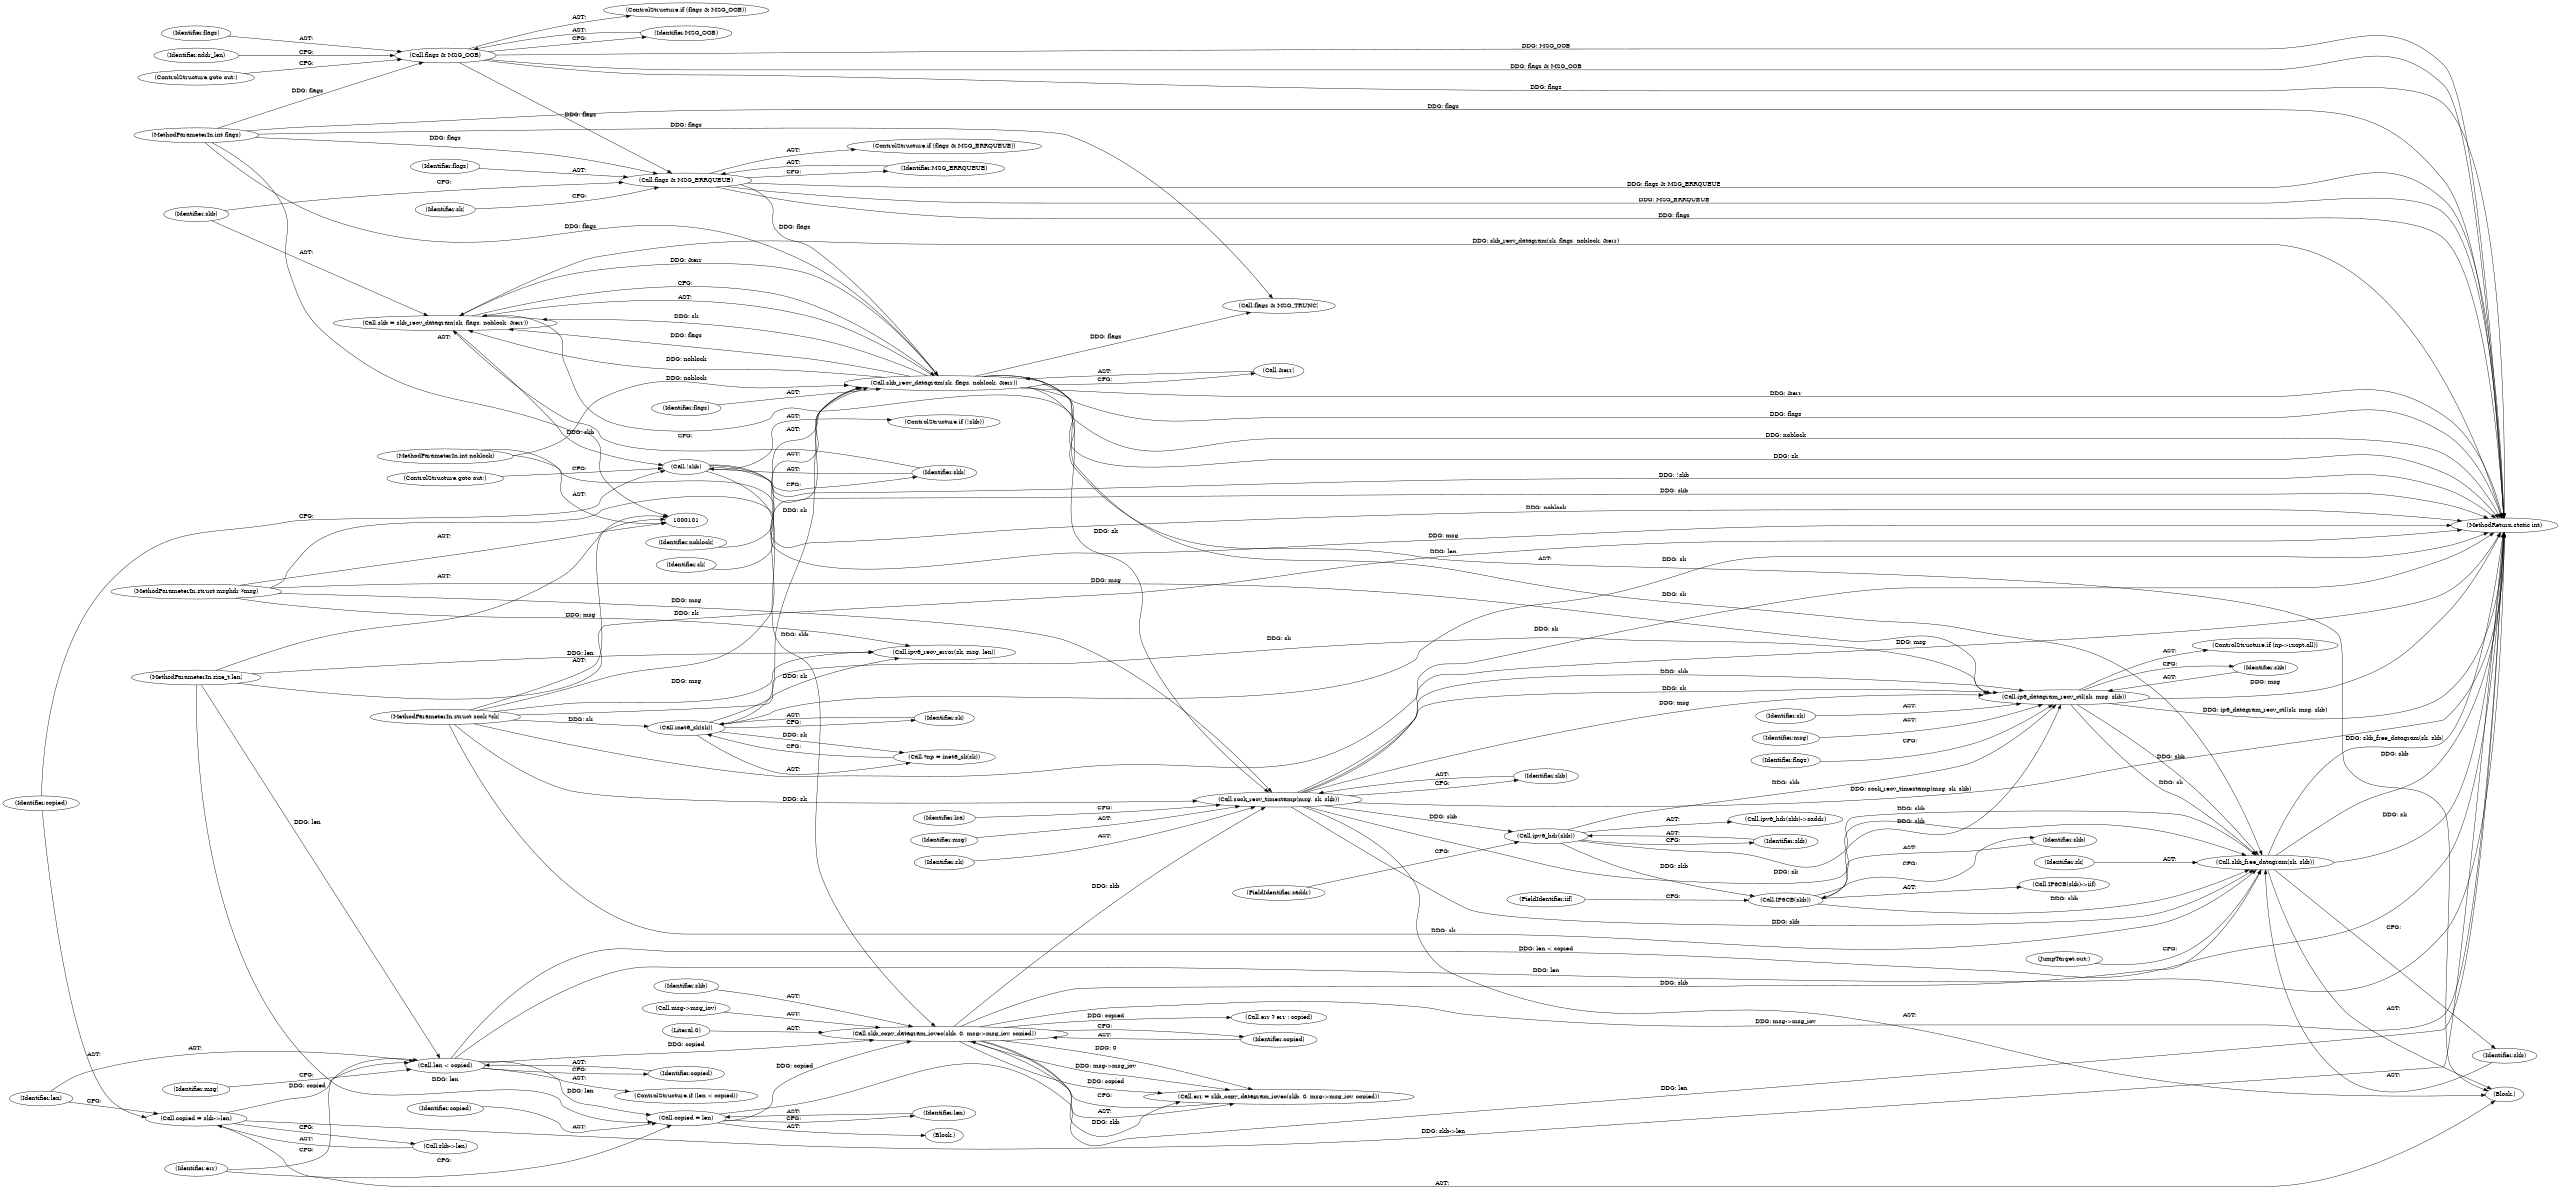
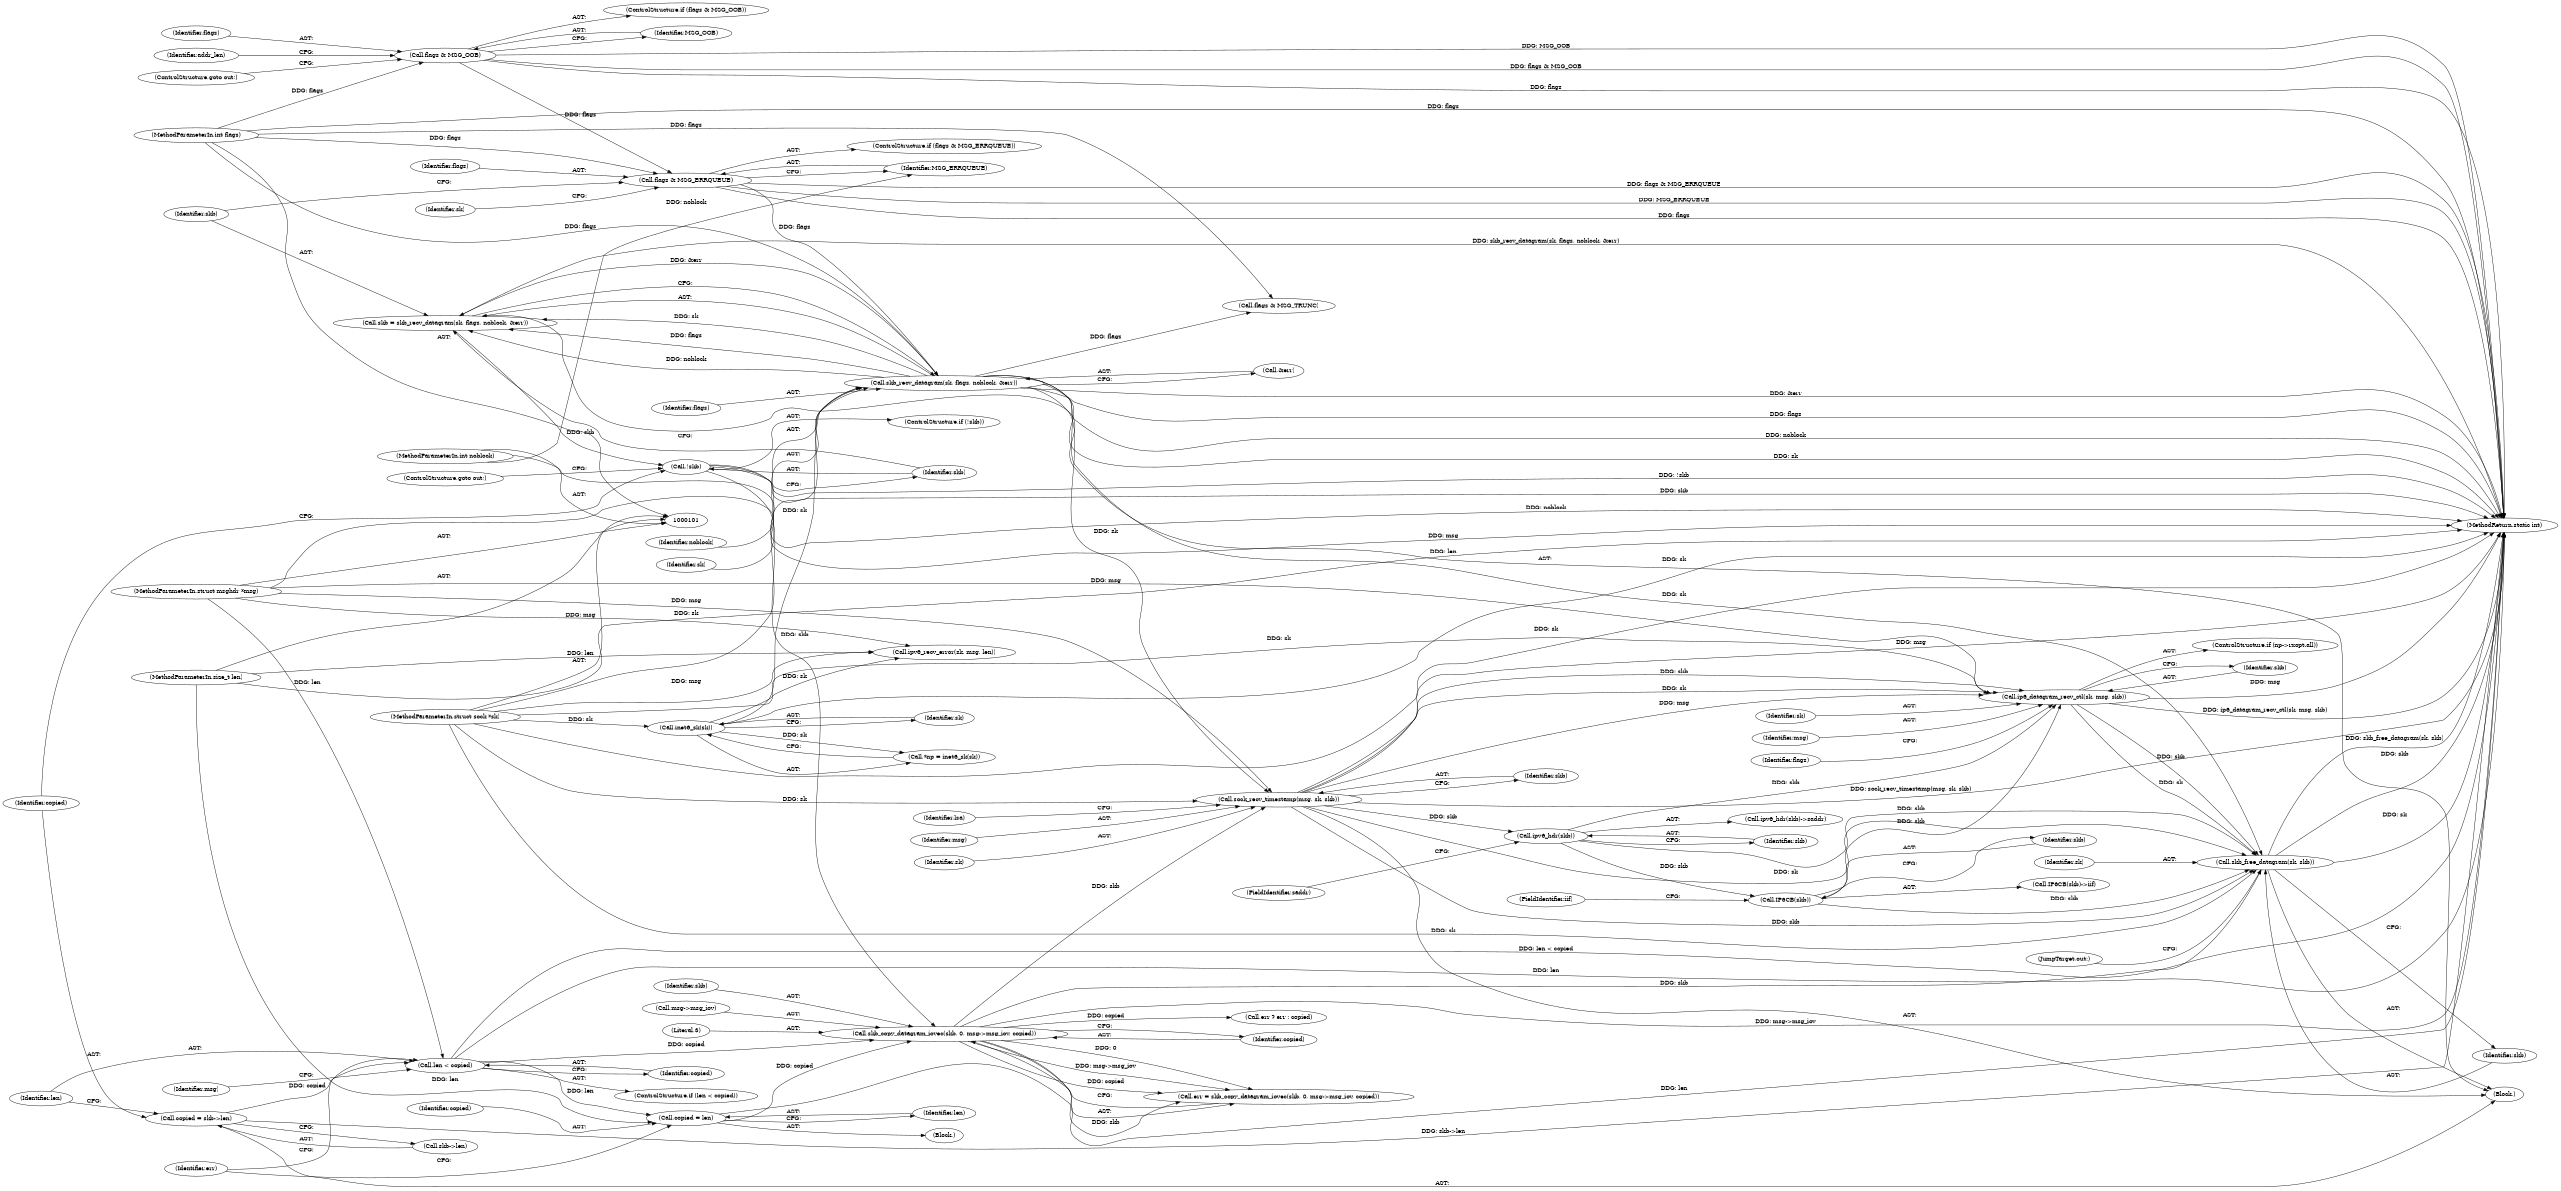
edge "(MethodParameterIn,int noblock)" -> "(Call,skb_recv_datagram(sk, flags, noblock, &err))": now "(MethodParameterIn,int noblock)" -> "(Identifier,MSG_ERRQUEUE)"
edge "(MethodParameterIn,size_t len)" -> "(Call,len < copied)": now "(MethodParameterIn,struct msghdr *msg)" -> "(Call,len < copied)"
node "(Literal,0)": label "(Literal,0)" -> "(Literal,3)"
